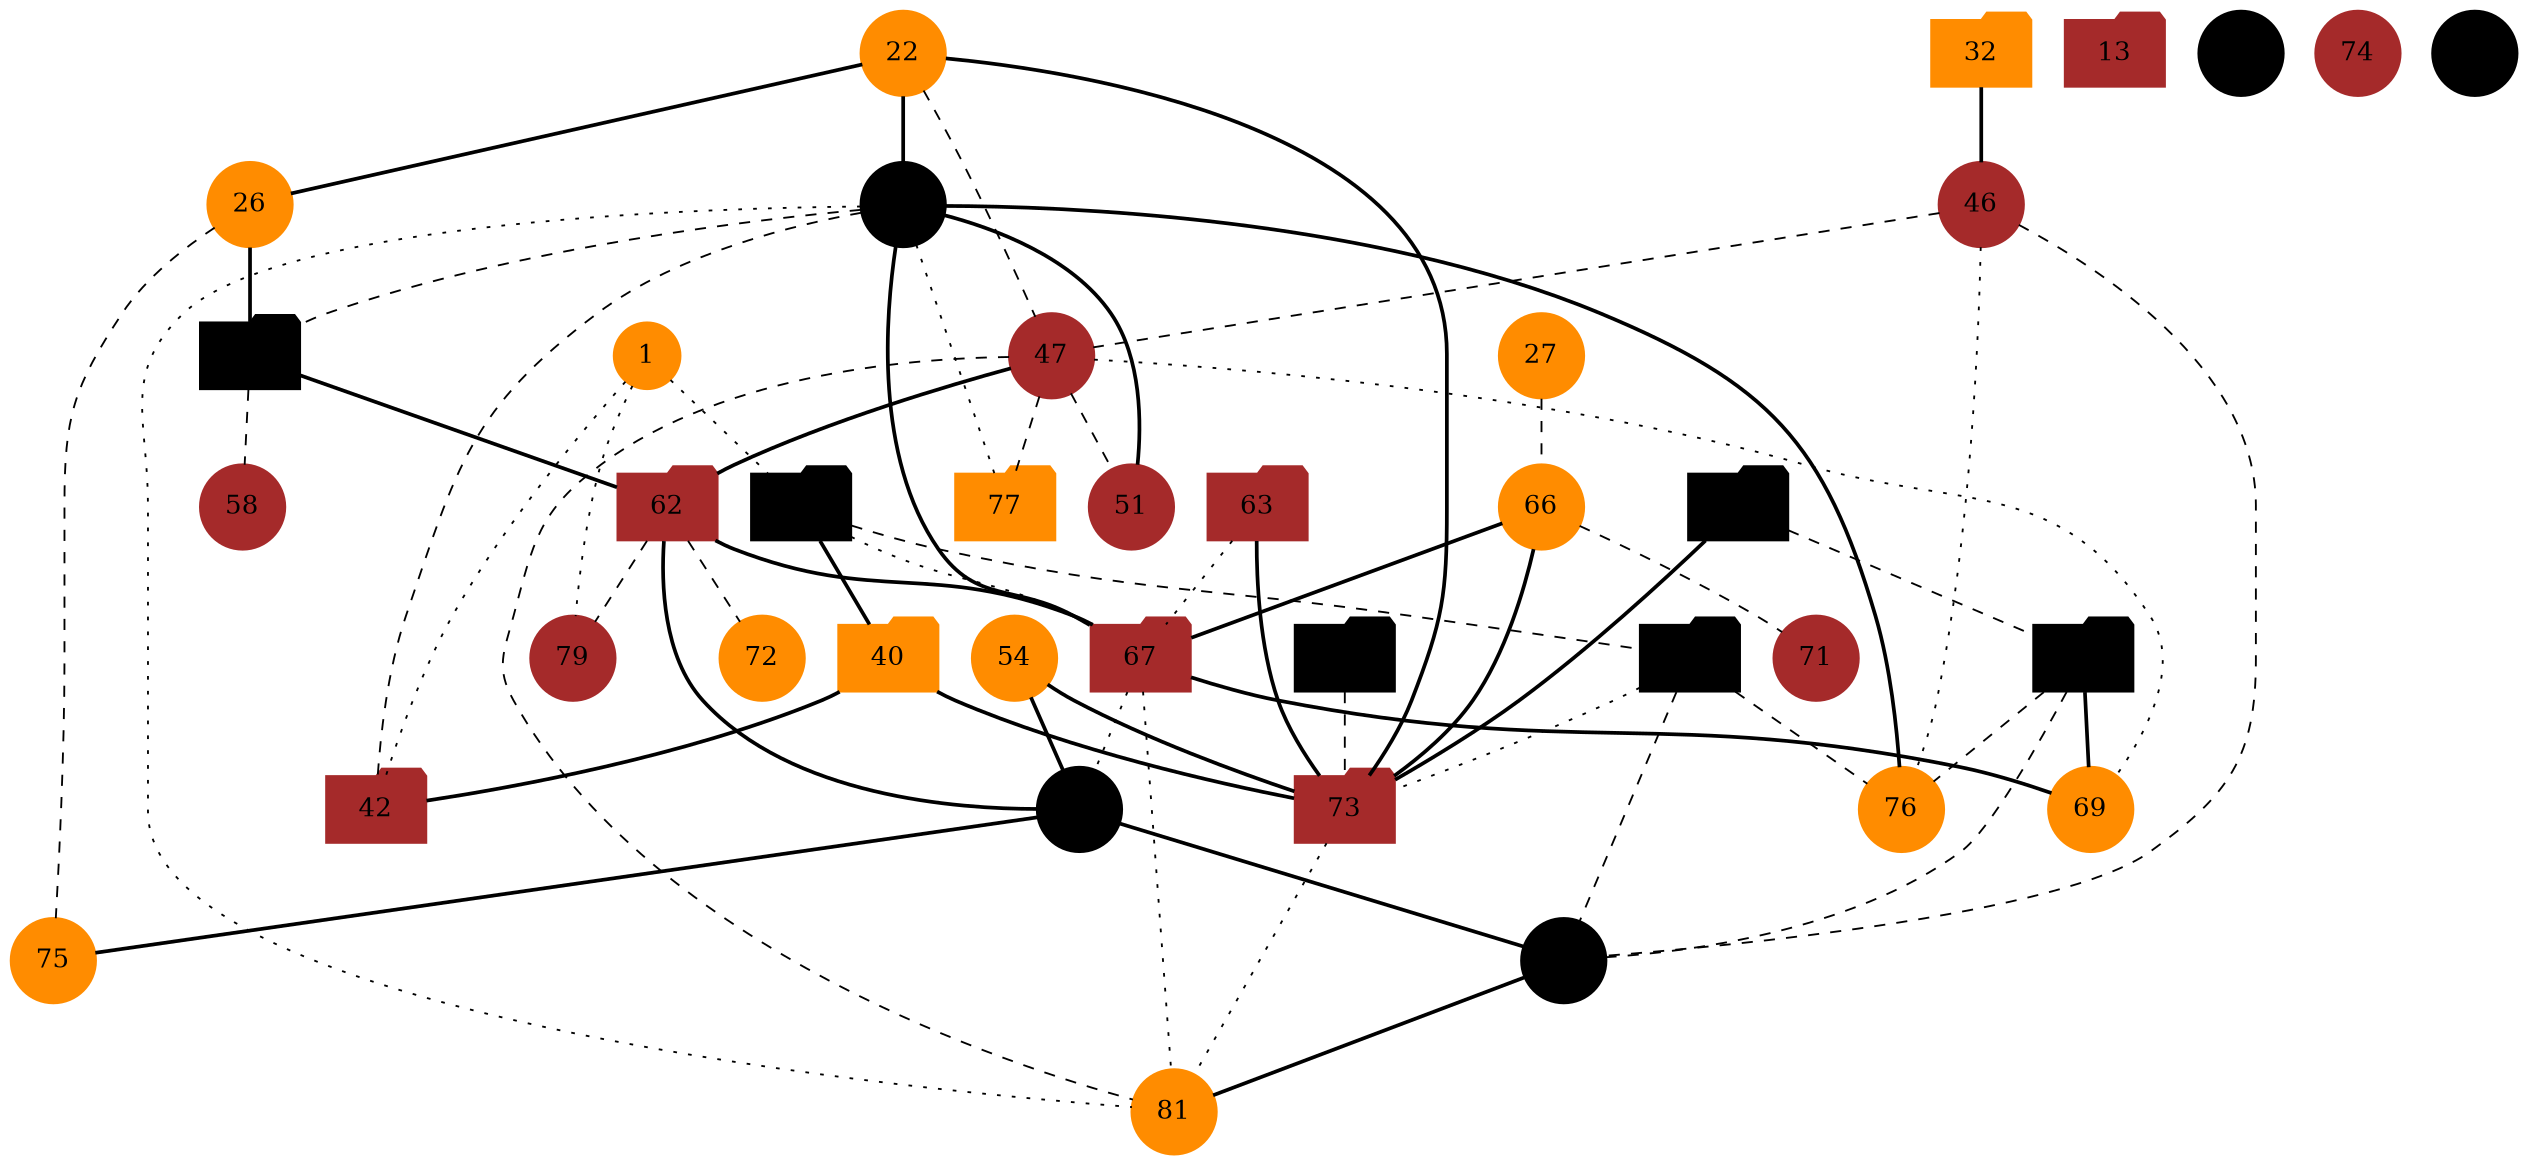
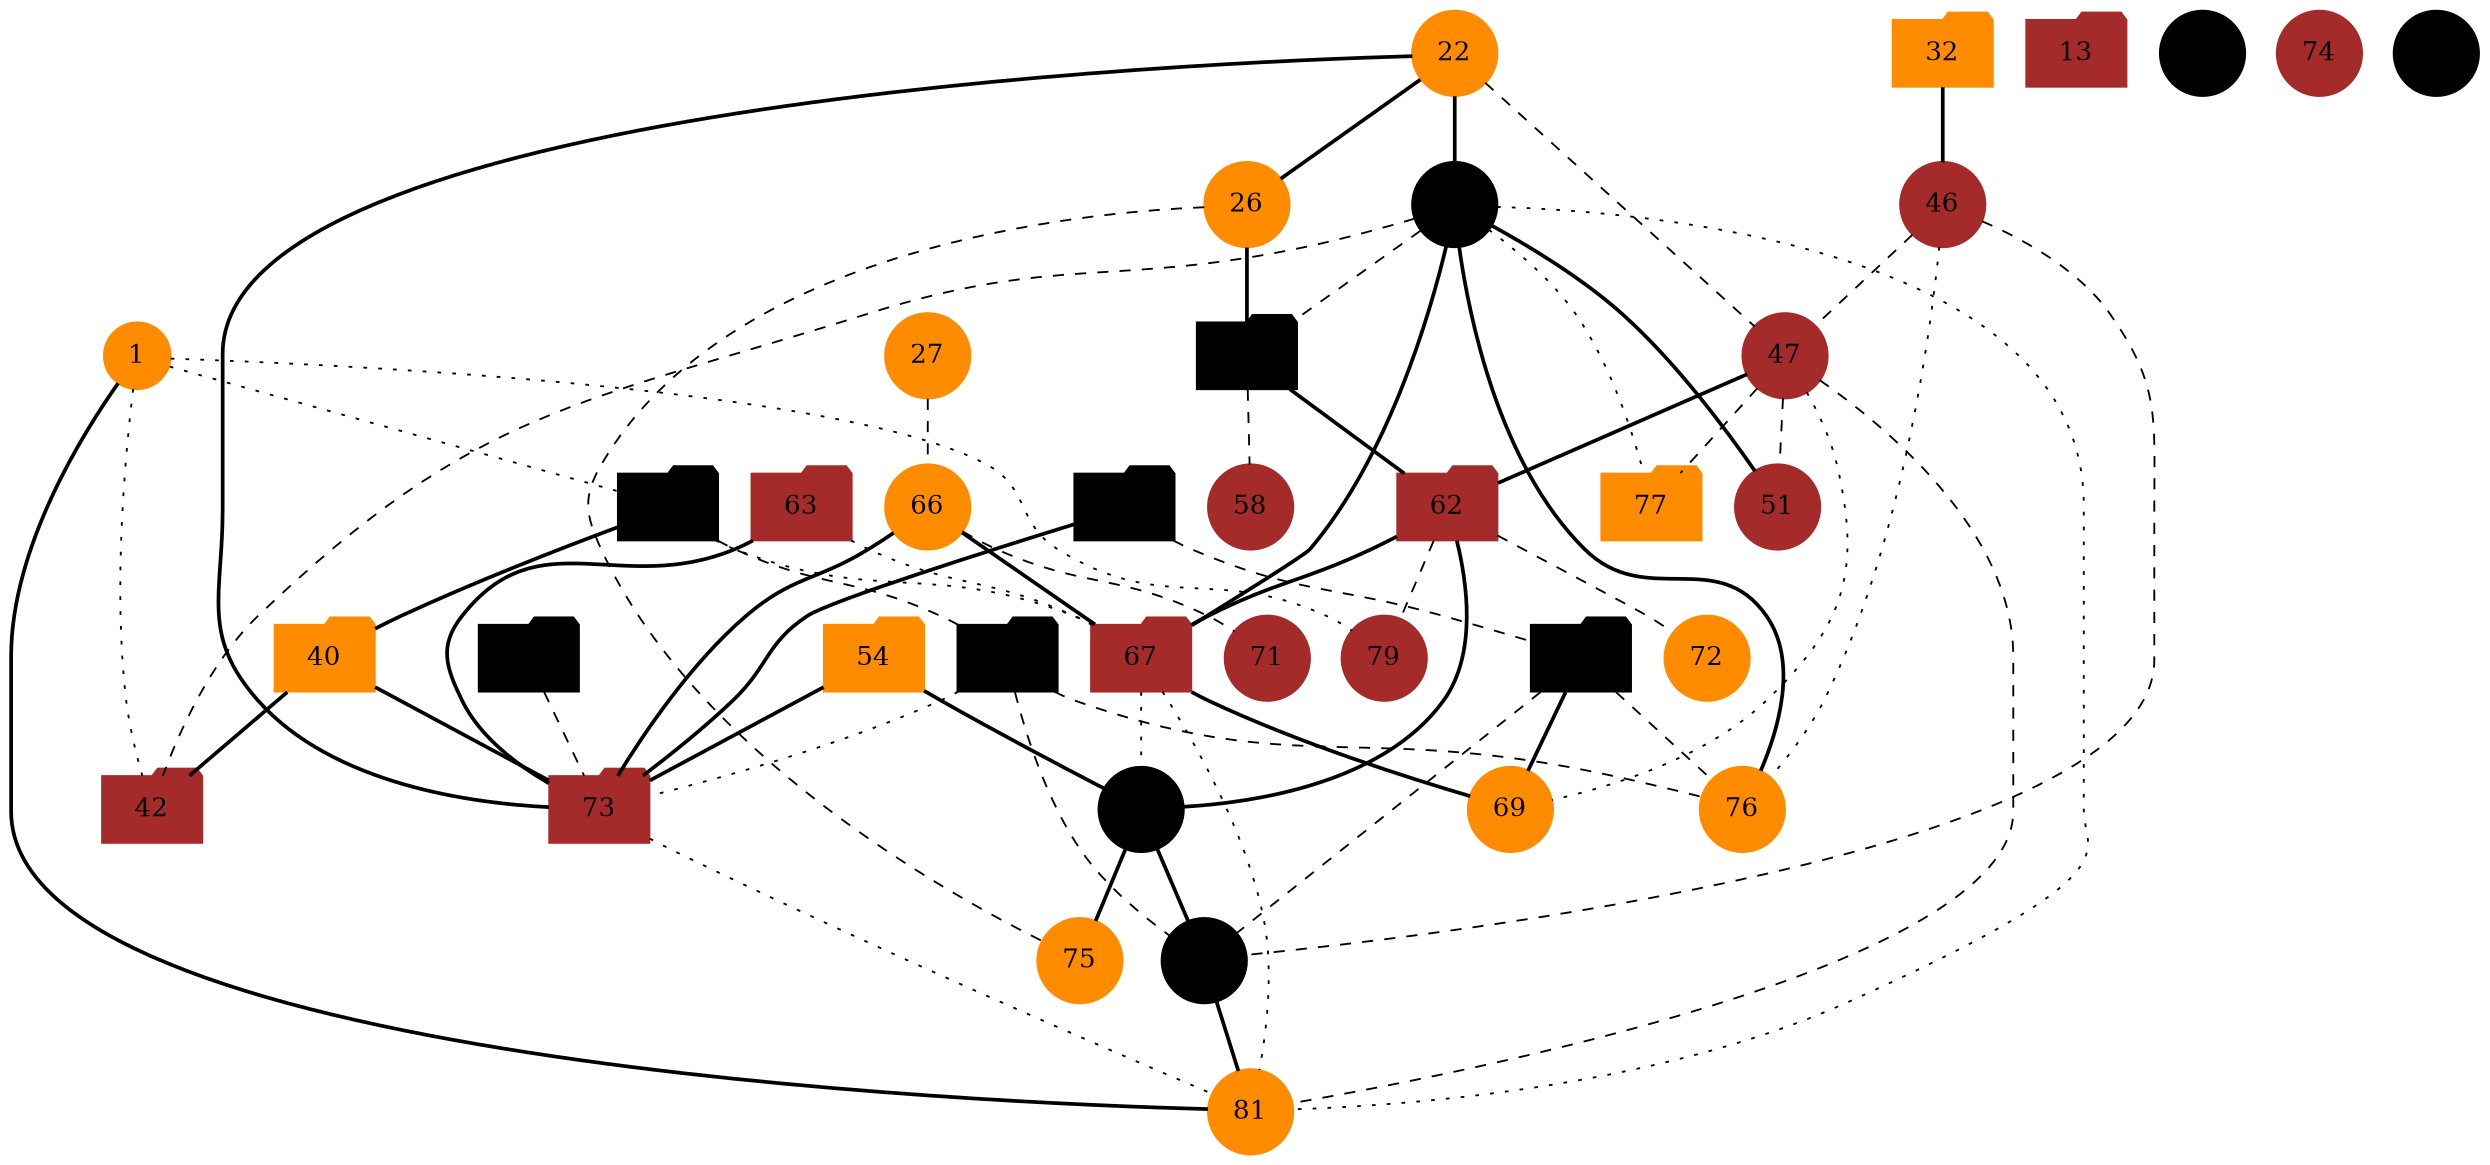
node "54": shape circle -> folder
edge "1" -- "81": added
